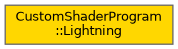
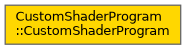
node "CustomShaderProgram ::Lightning": label "CustomShaderProgram ::Lightning" -> "CustomShaderProgram ::CustomShaderProgram"
